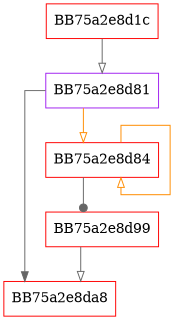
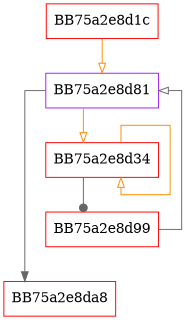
edge "BB75a2e8d1c" -> "BB75a2e8d81": color gray40 -> darkorange
node "BB75a2e8d84": label "BB75a2e8d84" -> "BB75a2e8d34"
edge "BB75a2e8d99" -> "BB75a2e8da8": now "BB75a2e8d99" -> "BB75a2e8d81"
